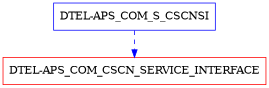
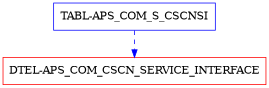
node "DTEL-APS_COM_S_CSCNSI": label "DTEL-APS_COM_S_CSCNSI" -> "TABL-APS_COM_S_CSCNSI"
